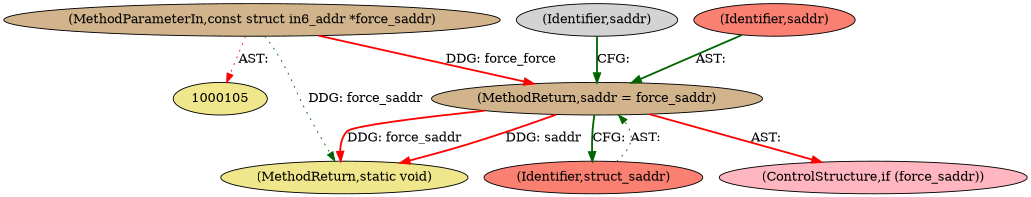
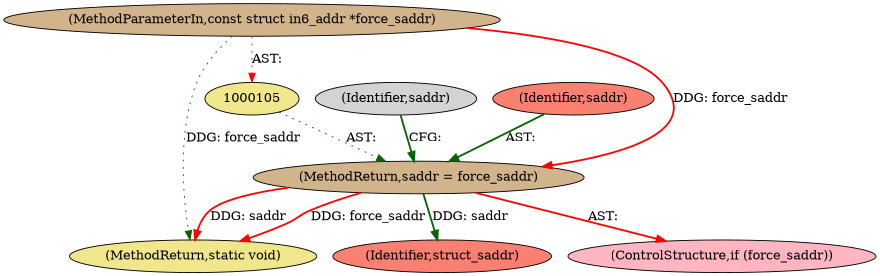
edge "(MethodParameterIn,const struct in6_addr *force_saddr)" -> "(MethodReturn,saddr = force_saddr)": label "DDG: force_force" -> "DDG: force_saddr"
edge "(MethodReturn,saddr = force_saddr)" -> "(Identifier,struct_saddr)": label "CFG: " -> "DDG: saddr"
edge "(Identifier,struct_saddr)" -> "(MethodReturn,saddr = force_saddr)": now "1000105" -> "(MethodReturn,saddr = force_saddr)"
